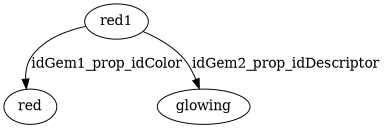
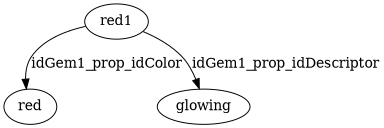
edge "red1" -> "glowing": label "idGem2_prop_idDescriptor" -> "idGem1_prop_idDescriptor"
